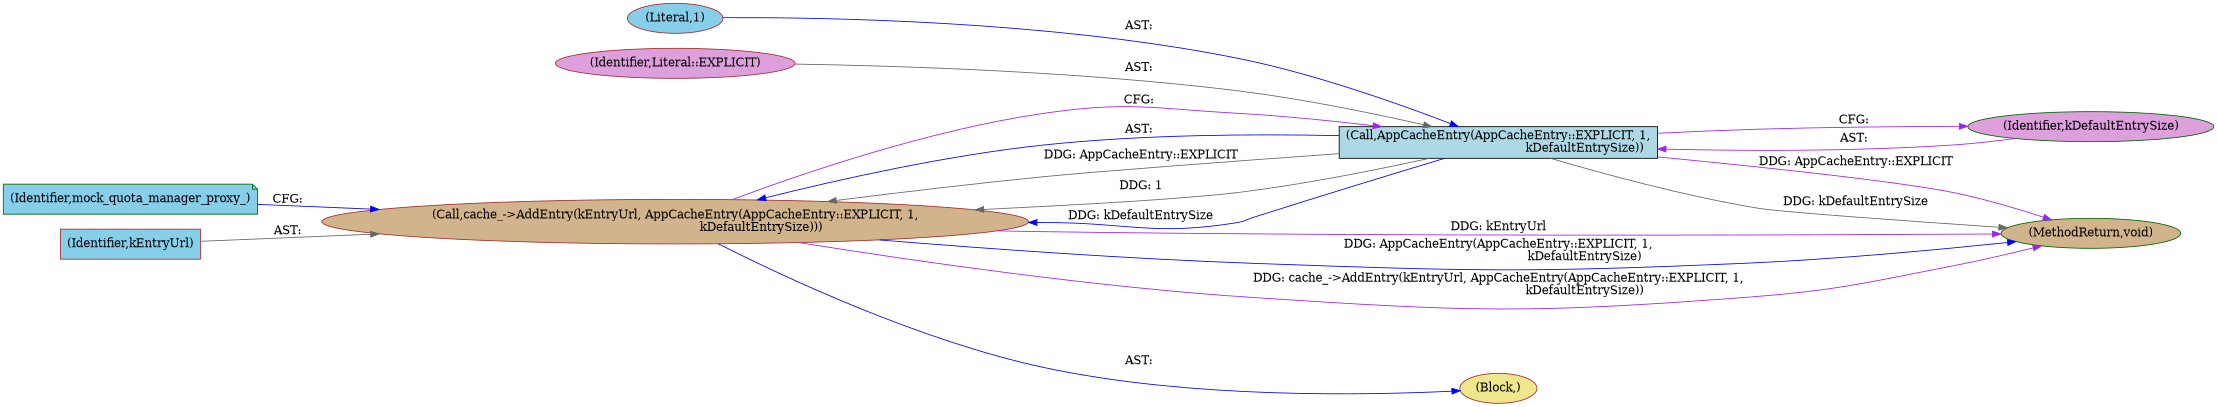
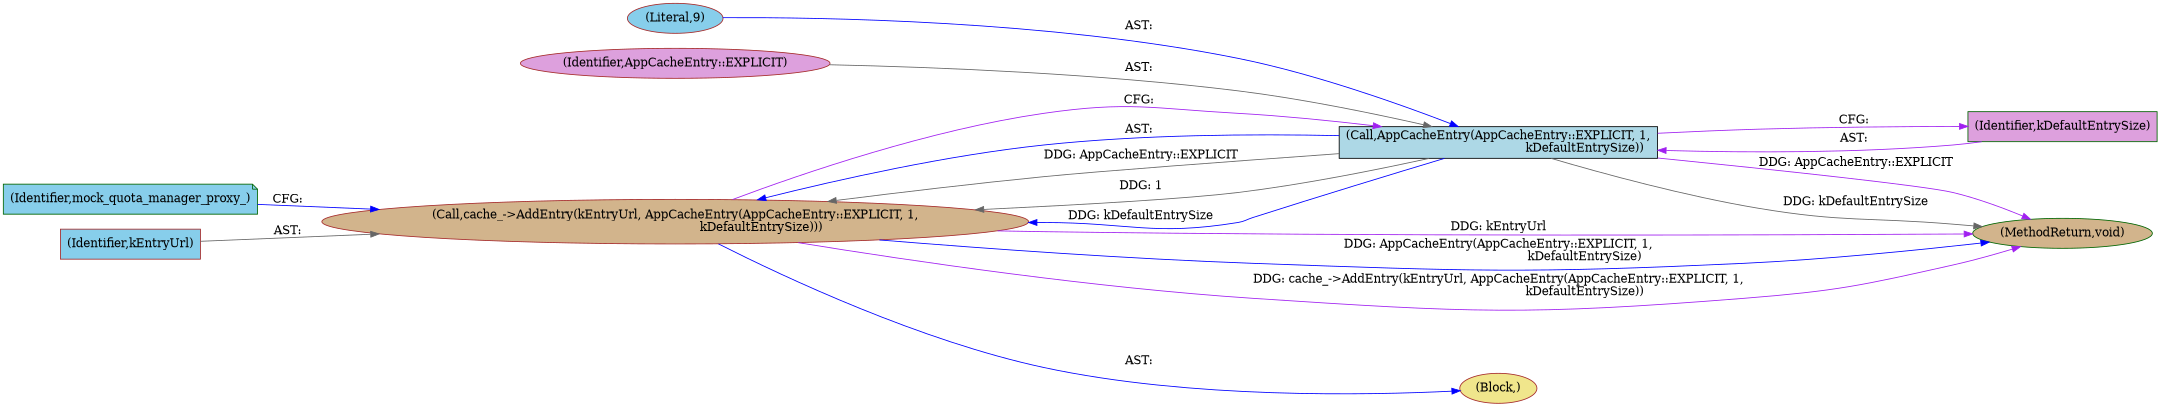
node "(Literal,1)": label "(Literal,1)" -> "(Literal,9)"
node "(Identifier,Literal::EXPLICIT)": label "(Identifier,Literal::EXPLICIT)" -> "(Identifier,AppCacheEntry::EXPLICIT)"
node "(Identifier,kDefaultEntrySize)": shape ellipse -> box
